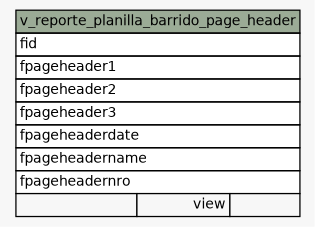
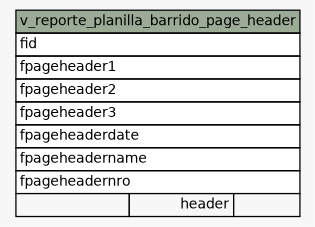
node "v_reporte_planilla_barrido_page_header": text "view" -> "header"
